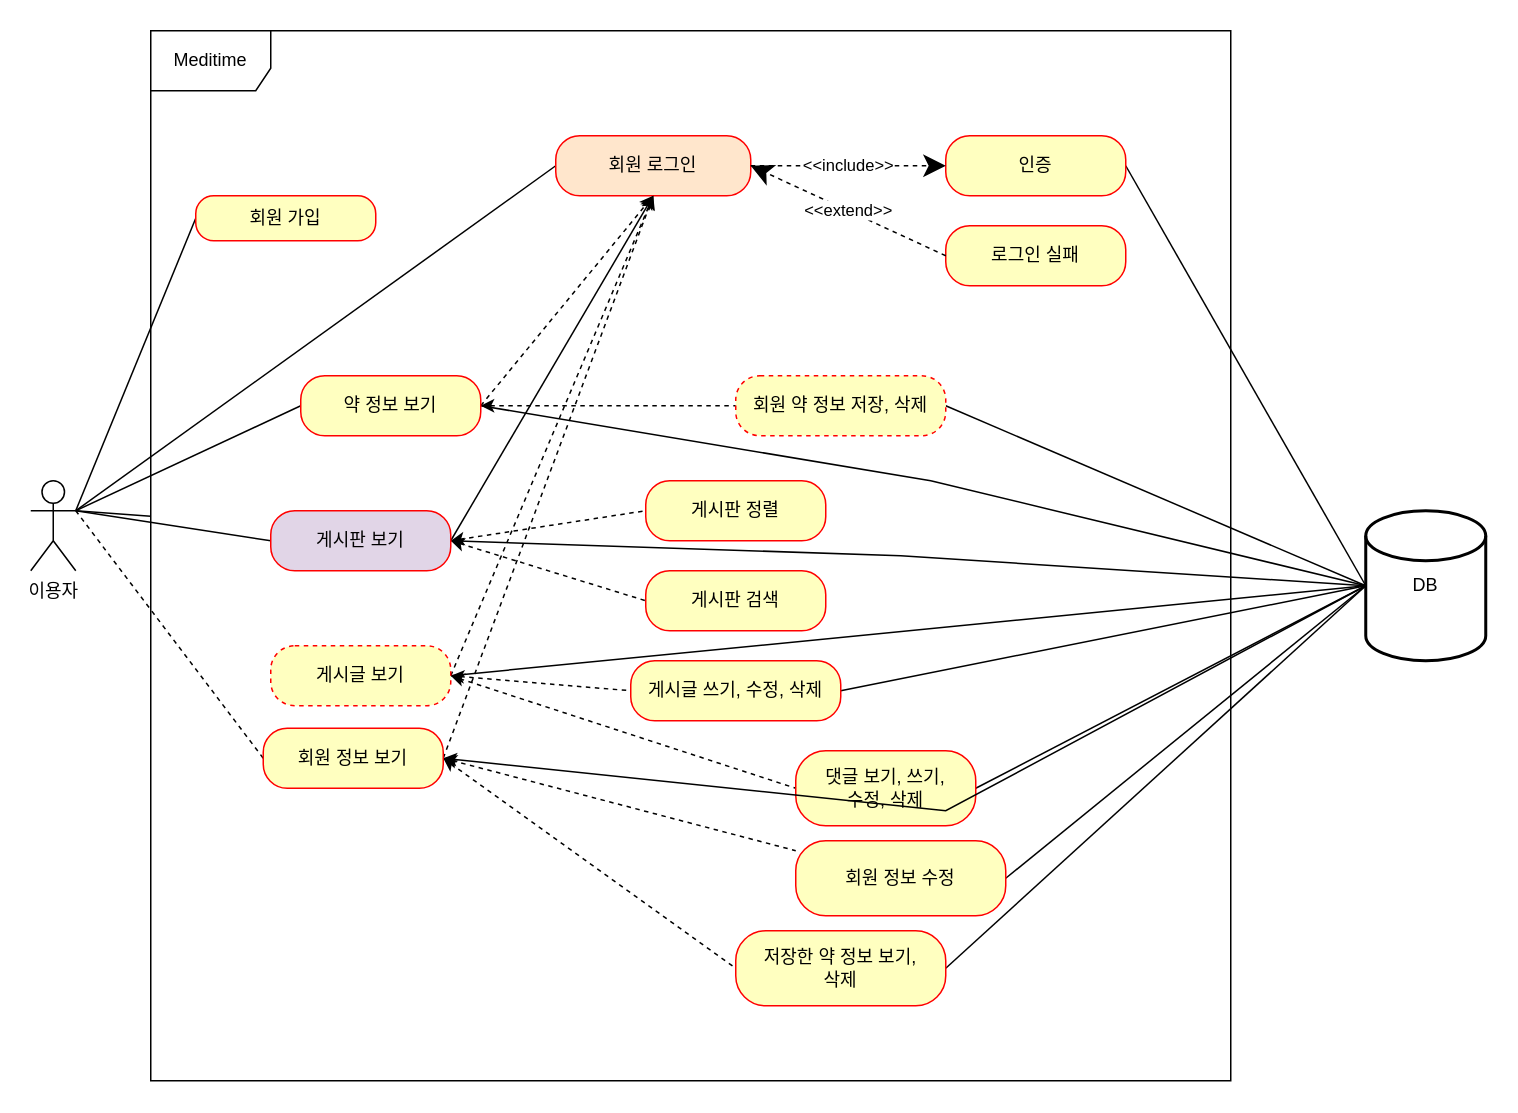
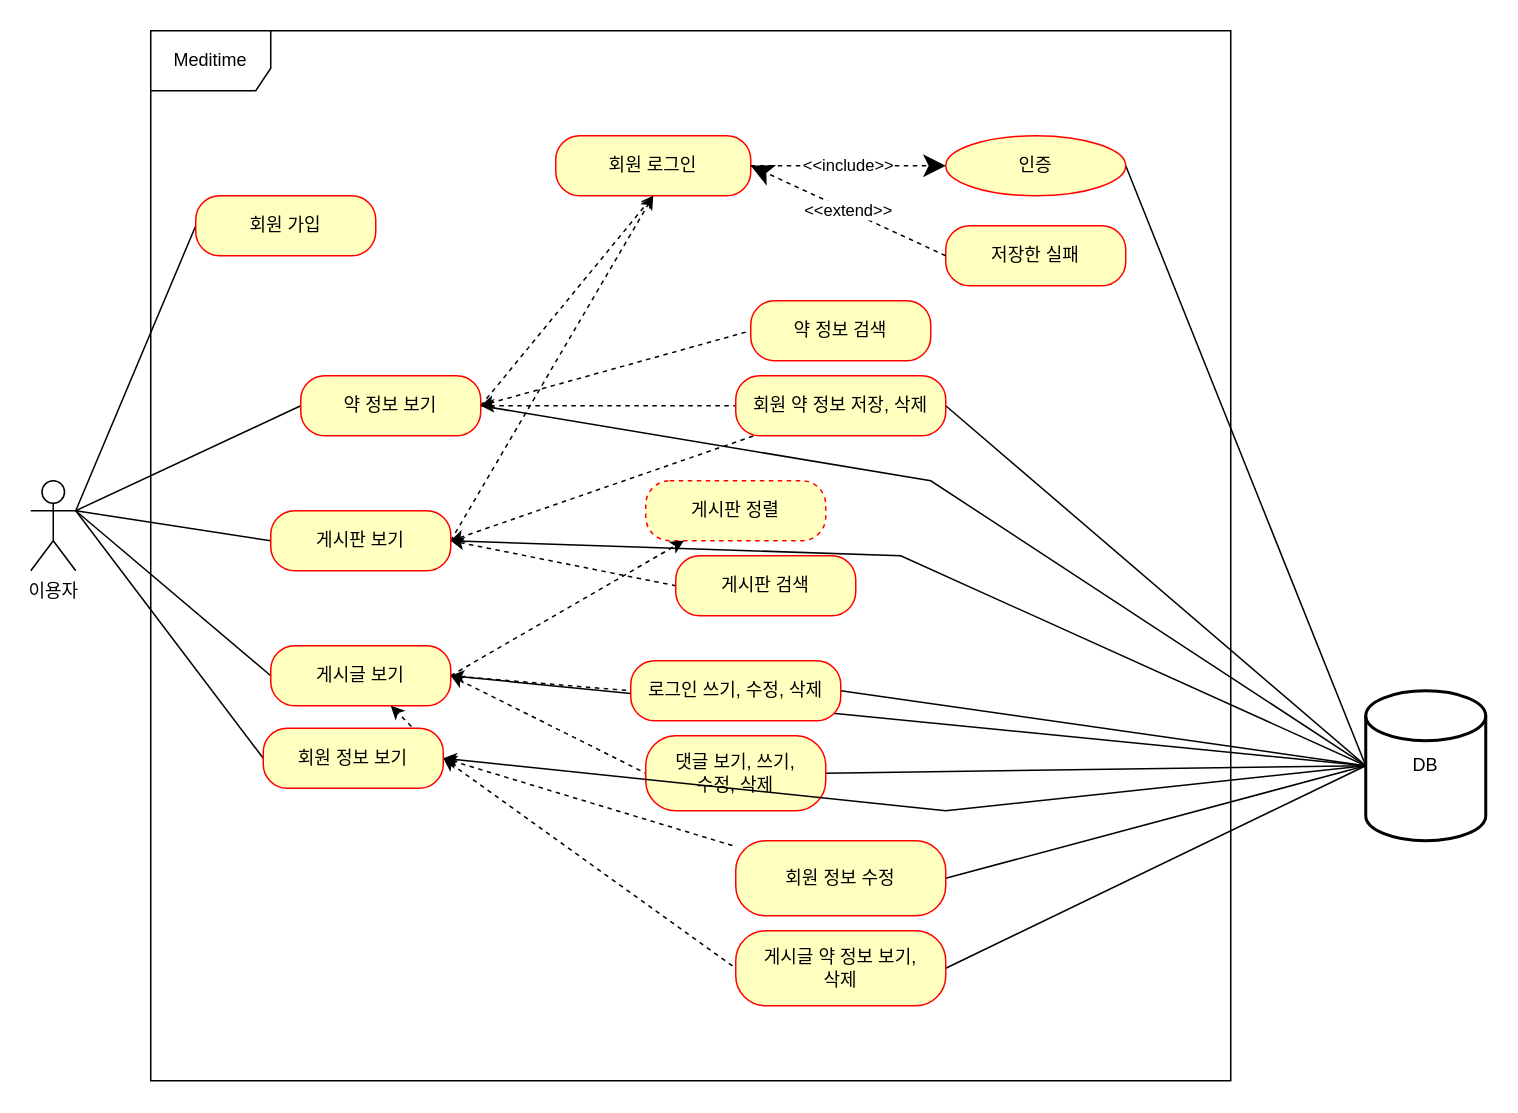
node "회원 로그인": fillcolor #ffe6cc -> #ffffc0
node "인증": shape rounded rectangle -> ellipse
edge "약 정보 보기" -> "회원 로그인": arrowhead classic -> open
node "회원 가입": size 180x45 -> 180x60
node "로그인 실패": label "로그인 실패" -> "저장한 실패"
node "약 정보 검색": added
edge "회원 로그인" -- "이용자": removed
edge "약 정보 검색" -> "약 정보 보기": added
edge "게시판 보기" -> "회원 로그인": style solid -> dashed
node "회원 약 정보 저장, 삭제": style dashed -> solid
edge "회원 정보 보기" -> "회원 로그인": now "회원 정보 보기" -> "게시글 보기"
edge "게시글 보기" -> "회원 로그인": now "게시글 보기" -> "게시판 정렬"
node "게시판 정렬": style solid -> dashed
edge "이용자" -- "Meditime": now "이용자" -- "게시글 보기"
edge "게시판 정렬" -> "게시판 보기": now "회원 약 정보 저장, 삭제" -> "게시판 보기"
node "게시판 보기": fillcolor #e1d5e7 -> #ffffc0
node "DB": moved (1426, 586) -> (1426, 766)
node "게시판 검색": moved (736, 601) -> (766, 586)
node "게시글 보기": style dashed -> solid
edge "이용자" -- "회원 정보 보기": style dashed -> solid
node "게시글 쓰기, 수정, 삭제": label "게시글 쓰기, 수정, 삭제" -> "로그인 쓰기, 수정, 삭제"
node "댓글 보기, 쓰기, 수정, 삭제": moved (886, 788) -> (736, 773)
node "회원 정보 수정": moved (901, 878) -> (841, 878)
node "저장한 약 정보 보기, 삭제": label "저장한 약 정보 보기, 삭제" -> "게시글 약 정보 보기, 삭제"
